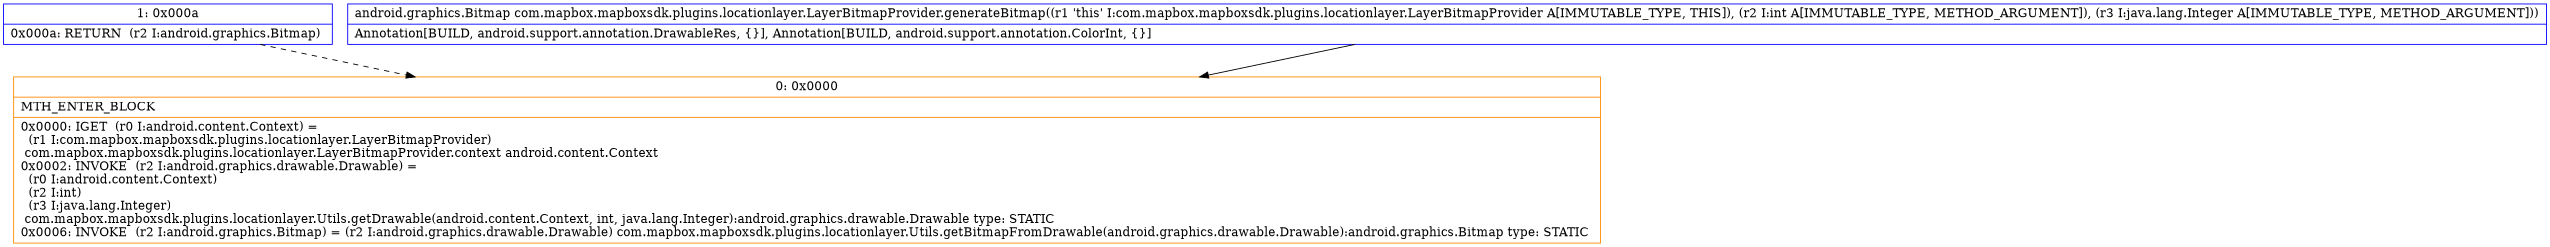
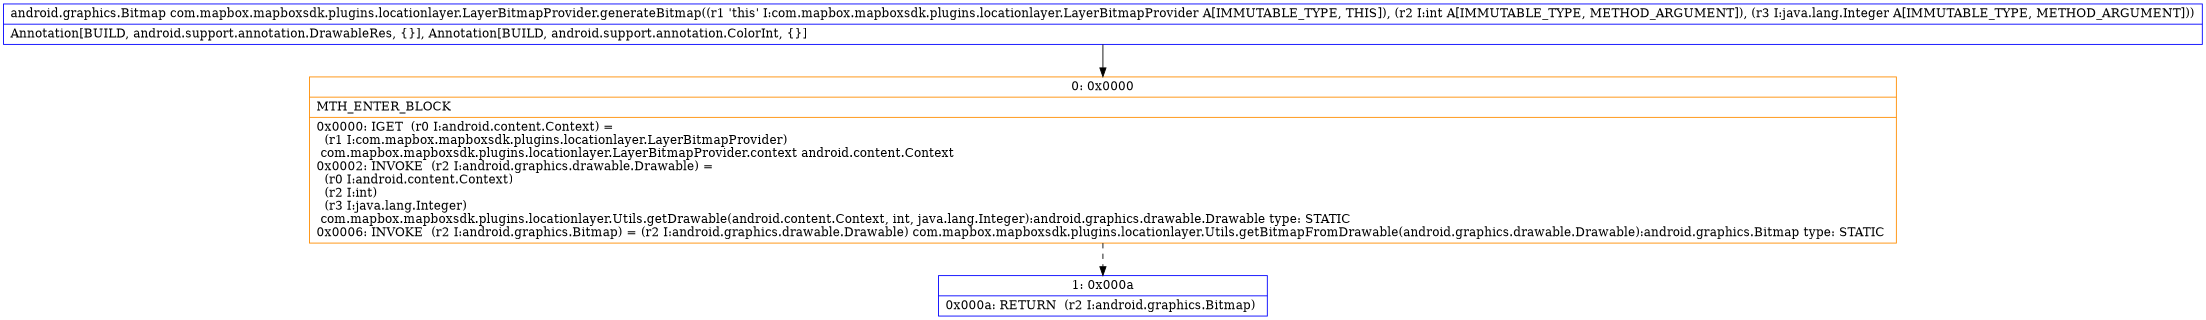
edge "1: 0x000a" -> "0: 0x0000": reversed
